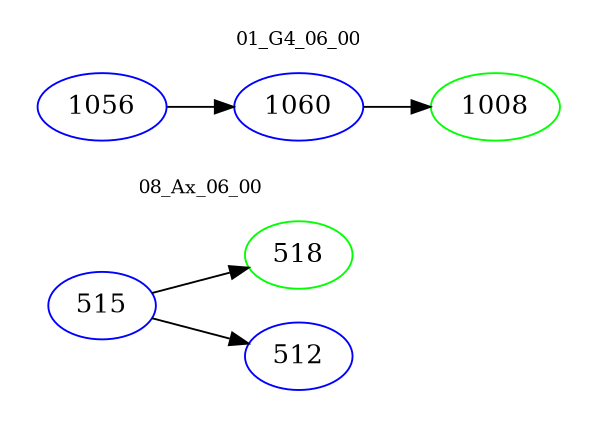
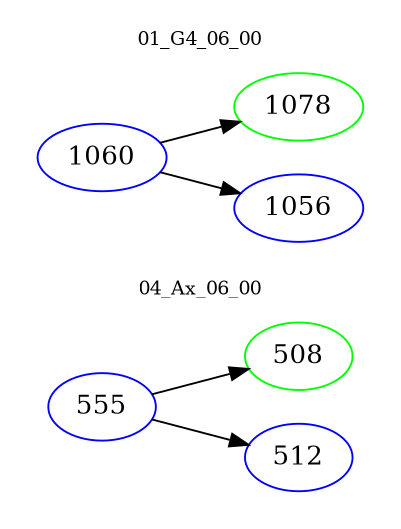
edge "1056" -> "1060": reversed
node "1008": label "1008" -> "1078"
cluster "08_Ax_06_00": label "08_Ax_06_00" -> "04_Ax_06_00"
node "518": label "518" -> "508"
node "515": label "515" -> "555"
